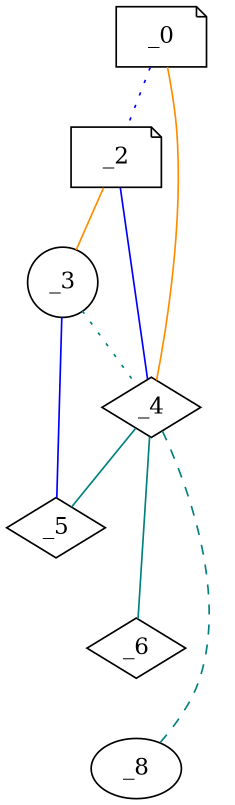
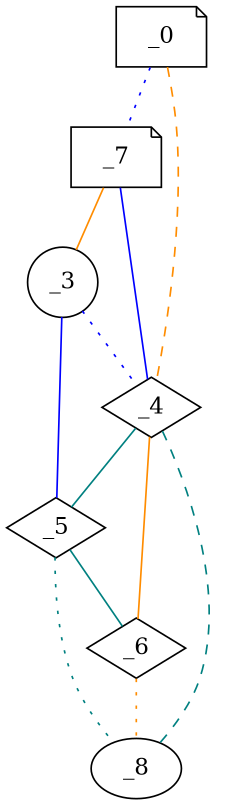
node "_2": label "_2" -> "_7"
edge "_0" -- "_4": style solid -> dashed
edge "_3" -- "_4": color teal -> blue
edge "_4" -- "_6": color teal -> darkorange
edge "_5" -- "_6": added
edge "_5" -- "_8": added
edge "_6" -- "_8": added
